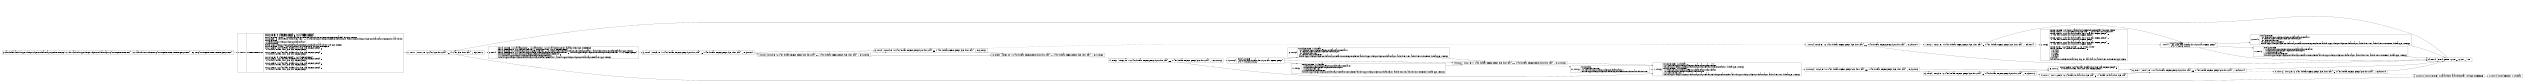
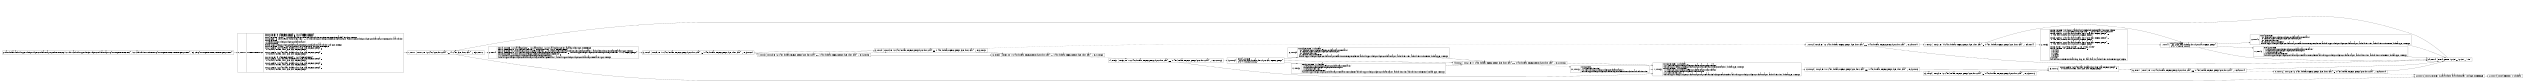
node "24: 0x0071": removed
